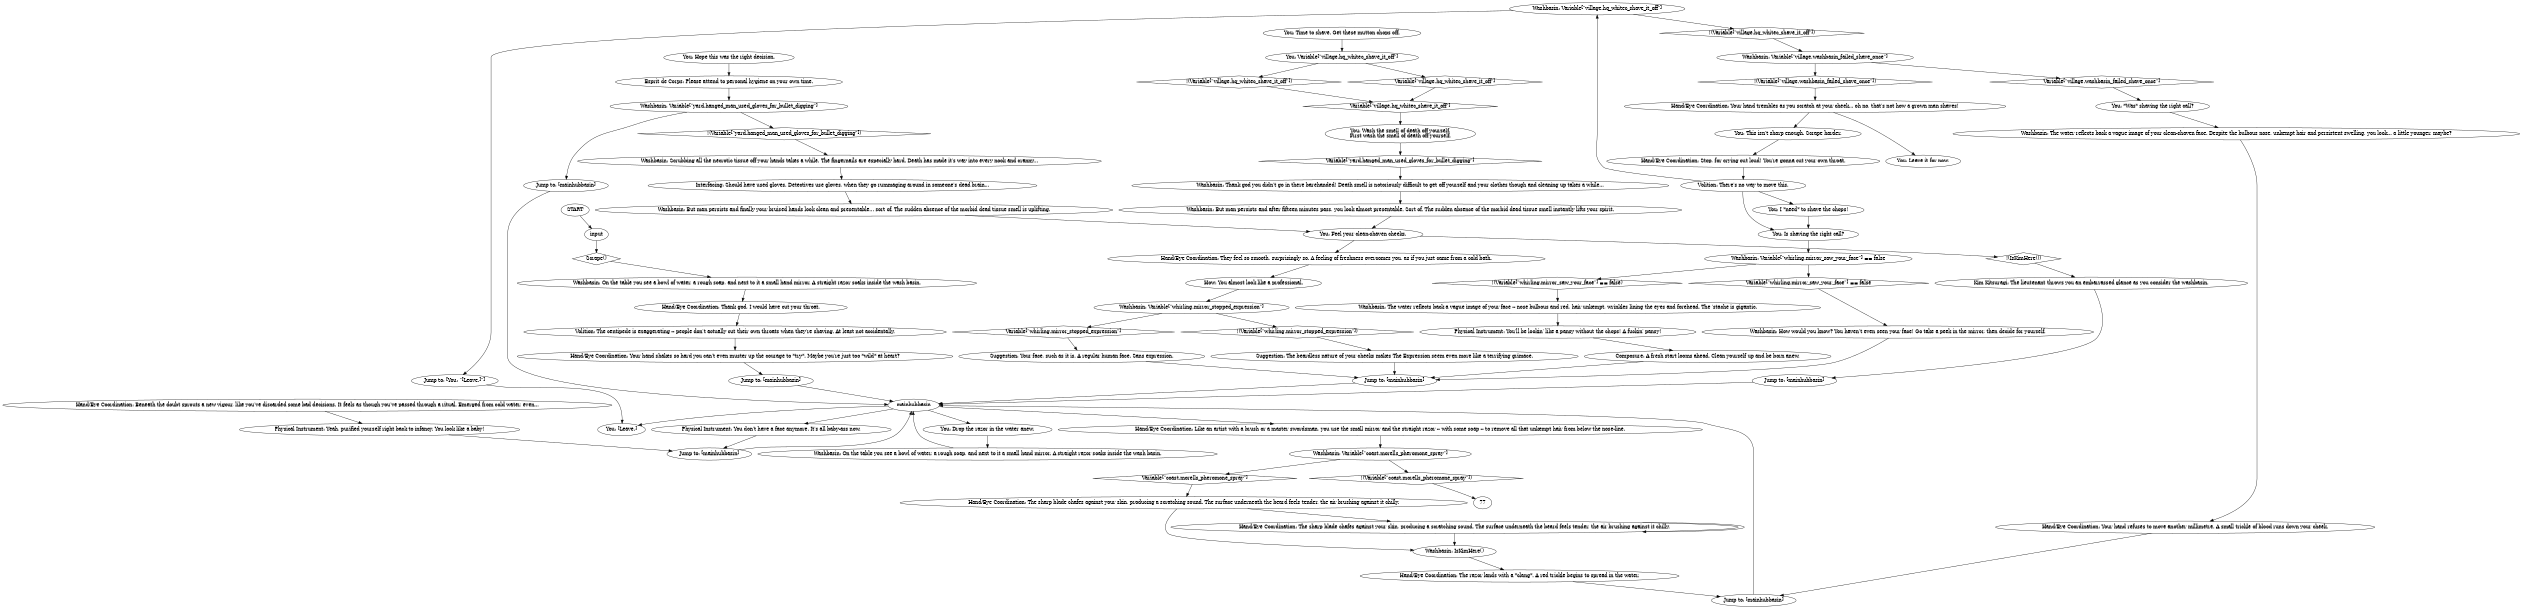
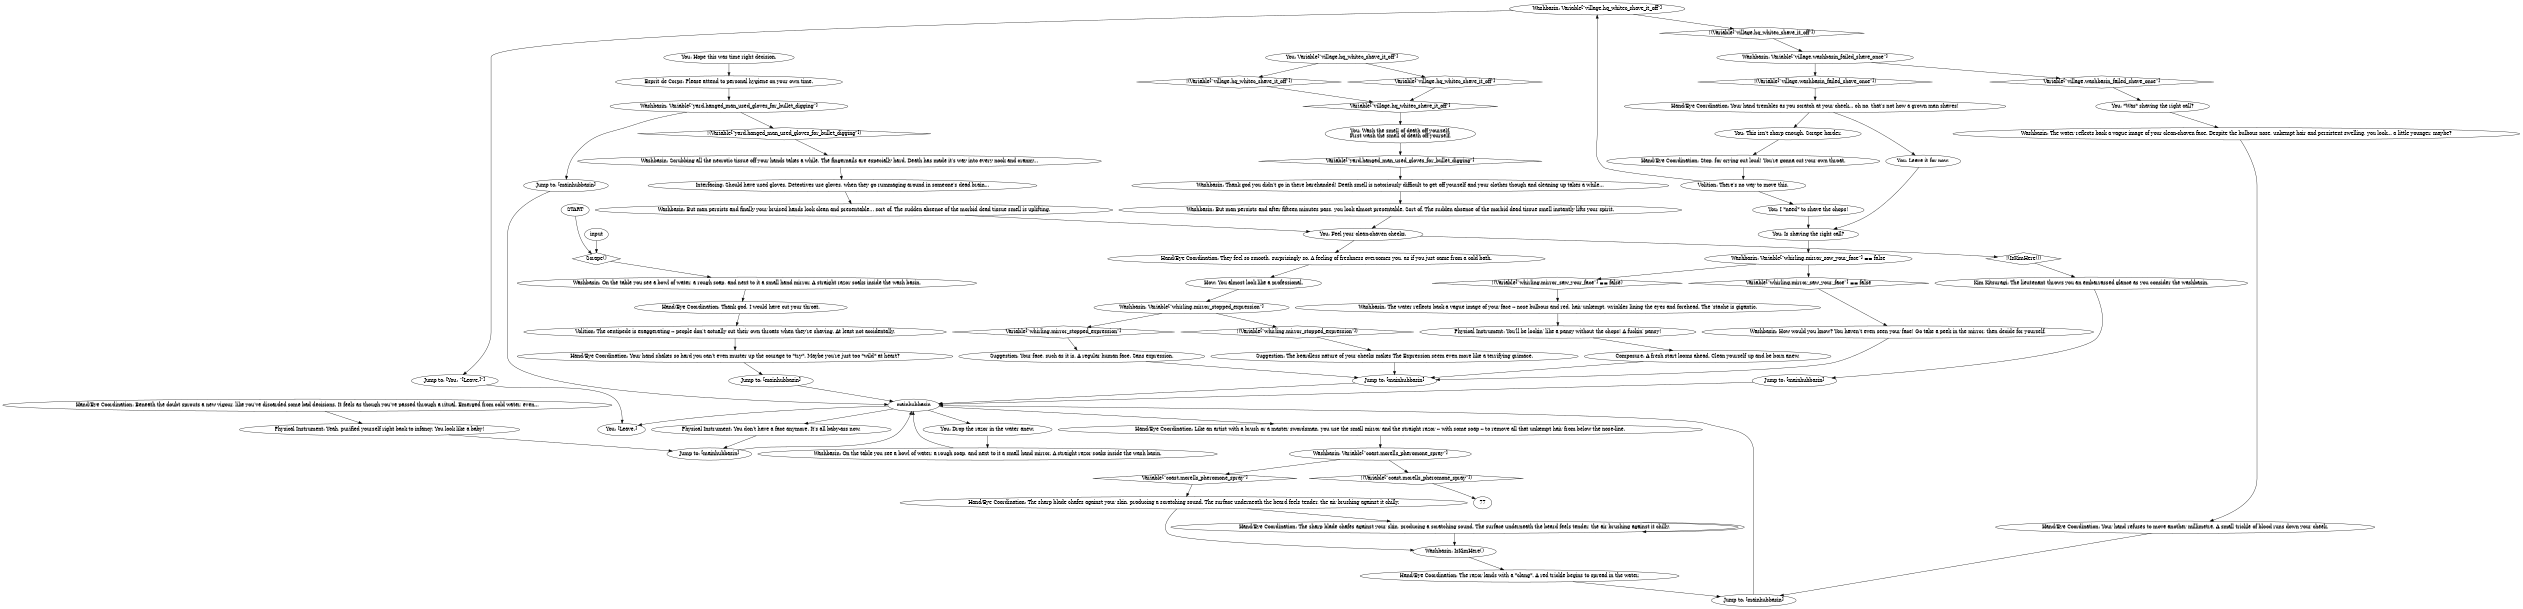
node "You: Time to shave. Get these mutton chops off.": removed
node "You: Hope this was the right decision.": label "You: Hope this was the right decision." -> "You: Hope this was time right decision."
edge "Volition: There's no way to move this." -> "You: Is shaving the right call?": now "You: Leave it for now." -> "You: Is shaving the right call?"
edge "START" -> "input": now "START" -> "Scrape()"
